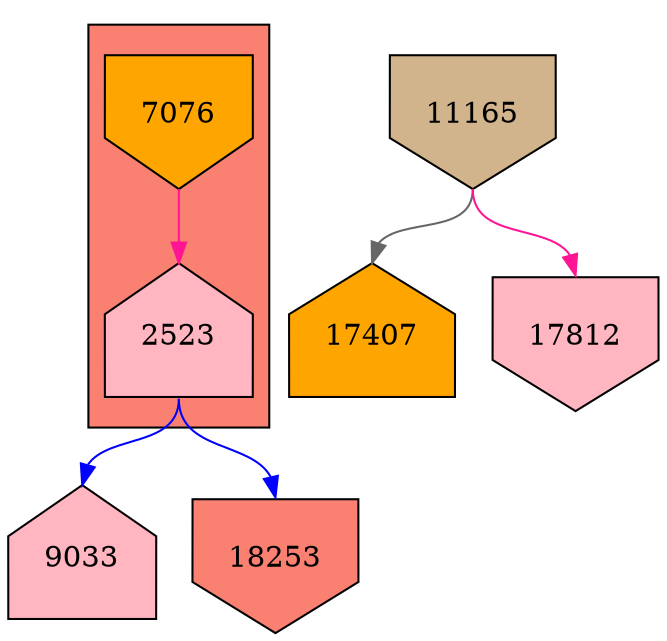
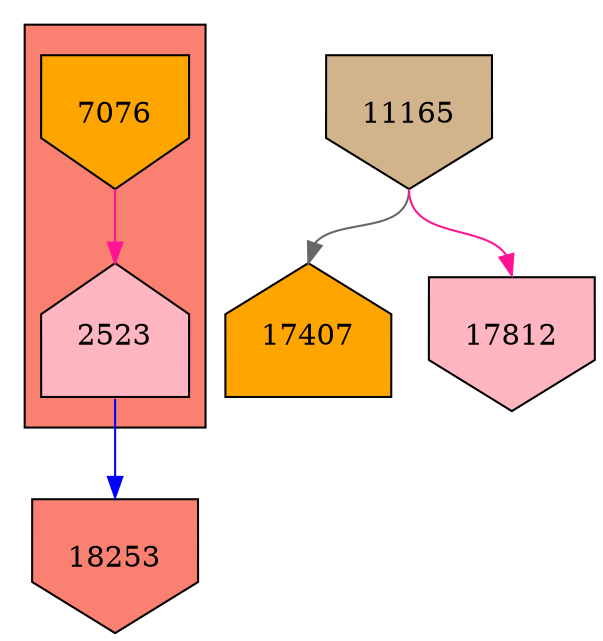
node "9033": removed
